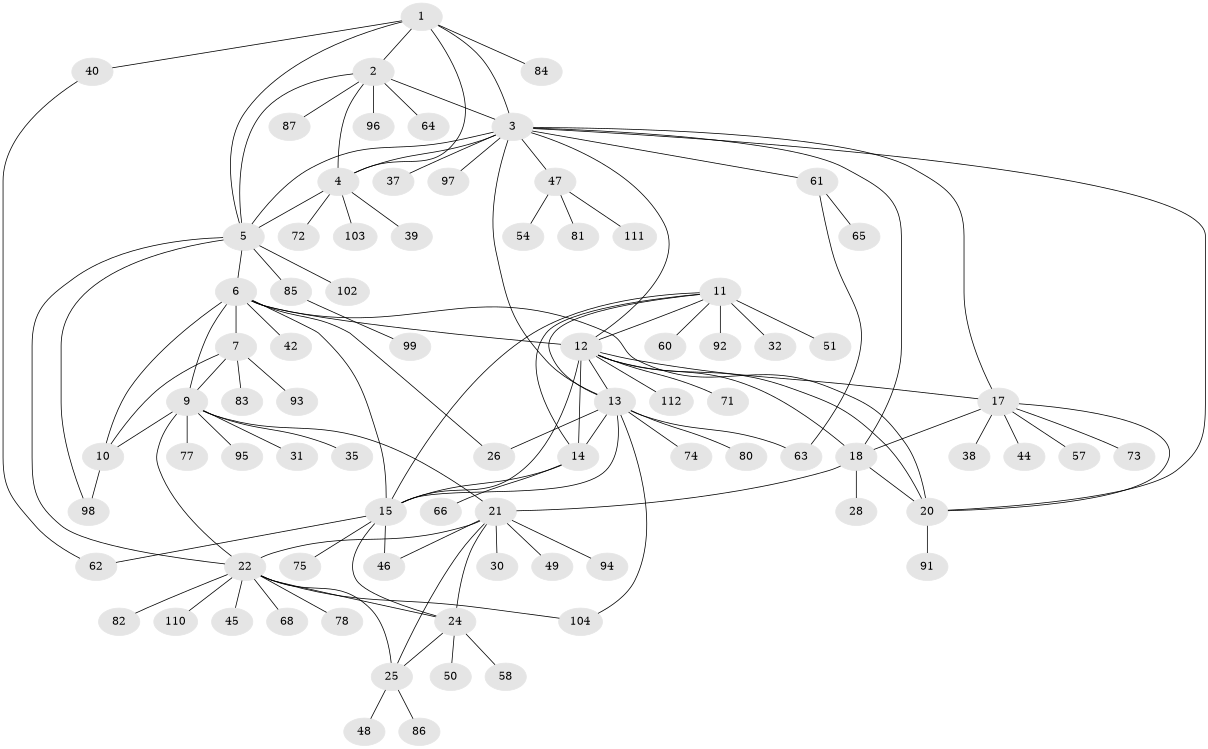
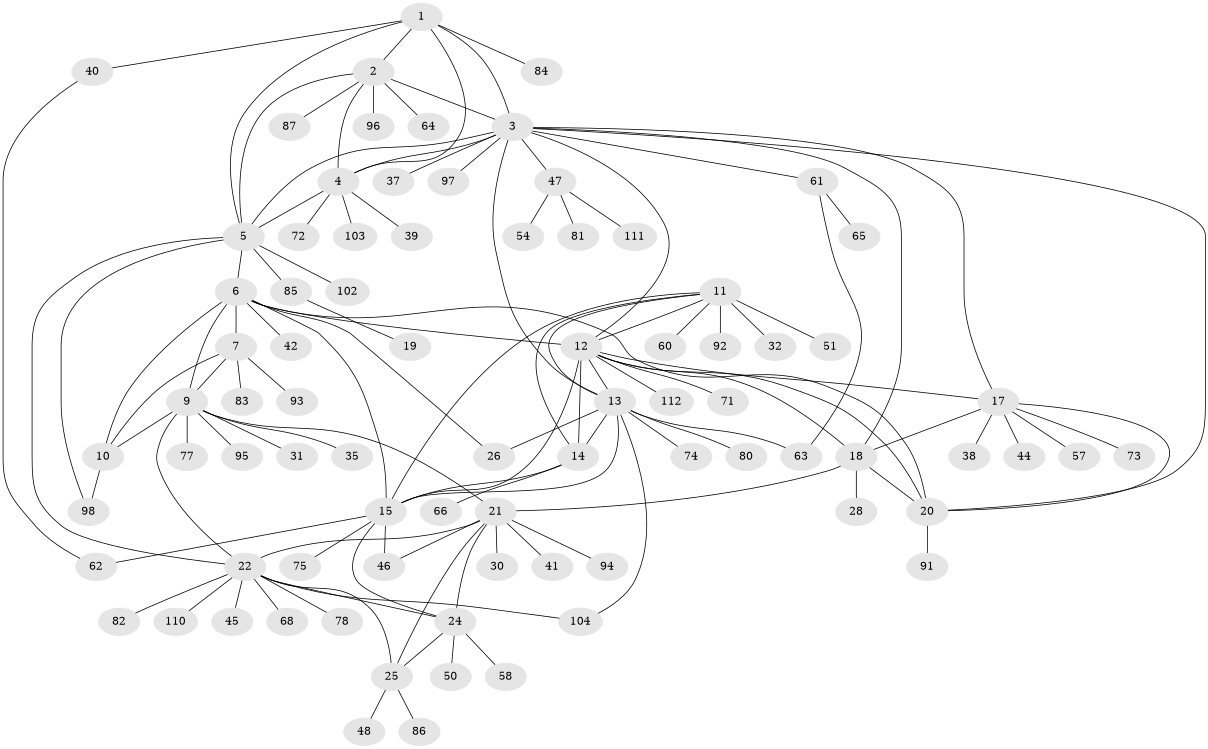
node "99": label "99" -> "19"
node "49": label "49" -> "41"
